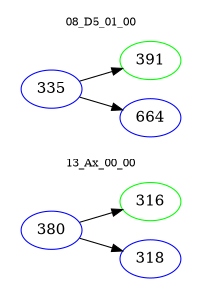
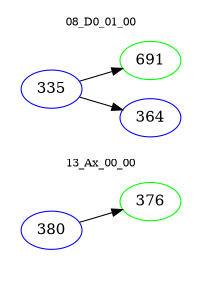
cluster "08_D5_01_00": label "08_D5_01_00" -> "08_D0_01_00"
node "391": label "391" -> "691"
node "664": label "664" -> "364"
node "316": label "316" -> "376"
node "318": removed
